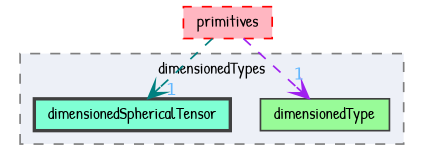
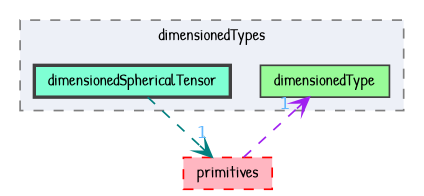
edge "primitives" -> "dimensionedSphericalTensor": reversed
